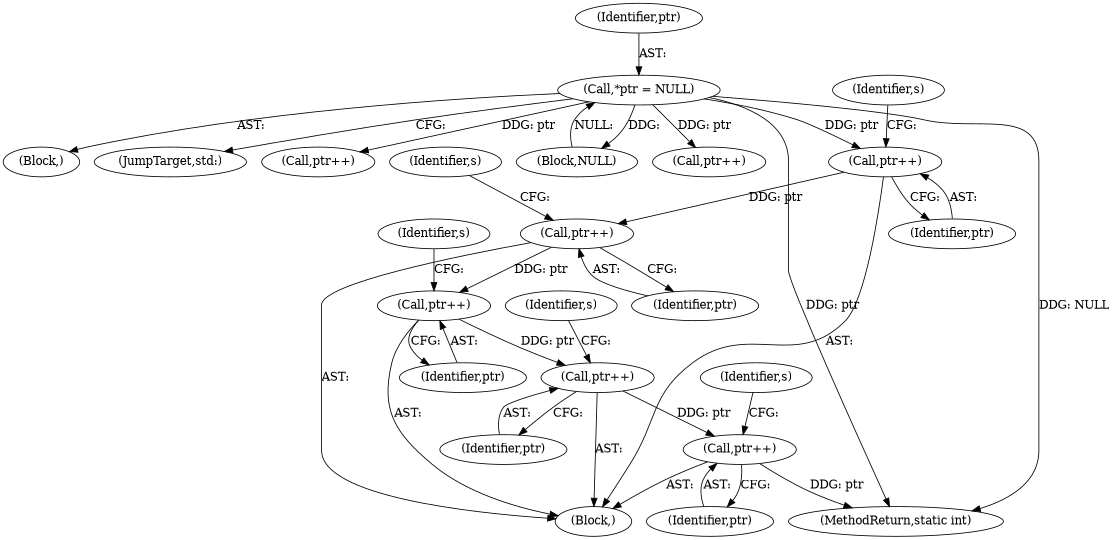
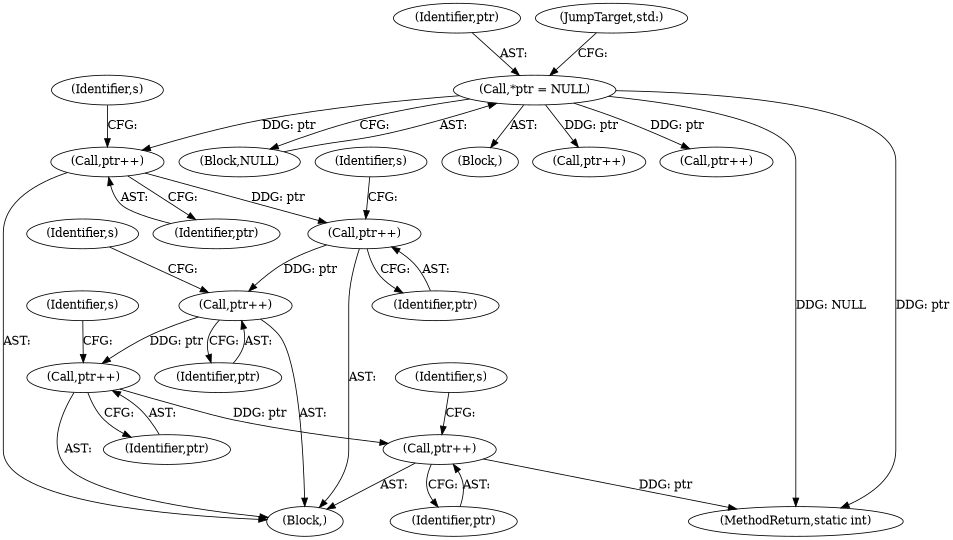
edge "(Call,*ptr = NULL)" -> "(JumpTarget,std:)": reversed
edge "(Block,NULL)" -> "(Call,*ptr = NULL)": label "NULL: " -> "AST: "
edge "(Call,*ptr = NULL)" -> "(Block,NULL)": label "DDG: " -> "CFG: "
